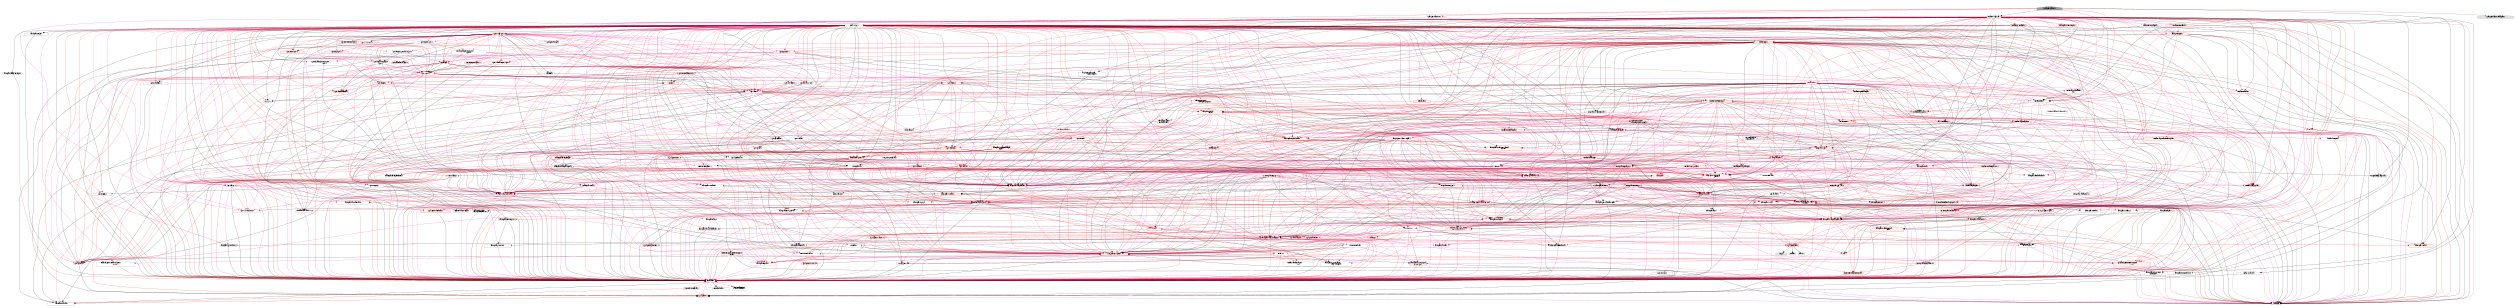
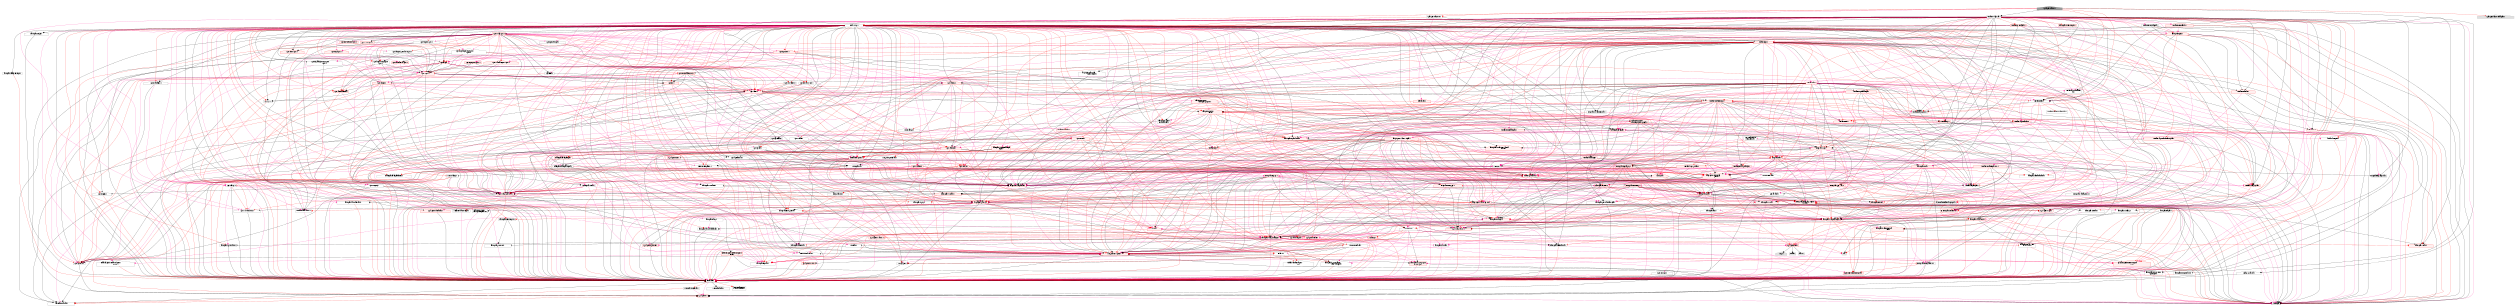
node "ObjectVersion/Archive.h": label "ObjectVersion/Archive.h" -> "Serialization/Archive.h"
